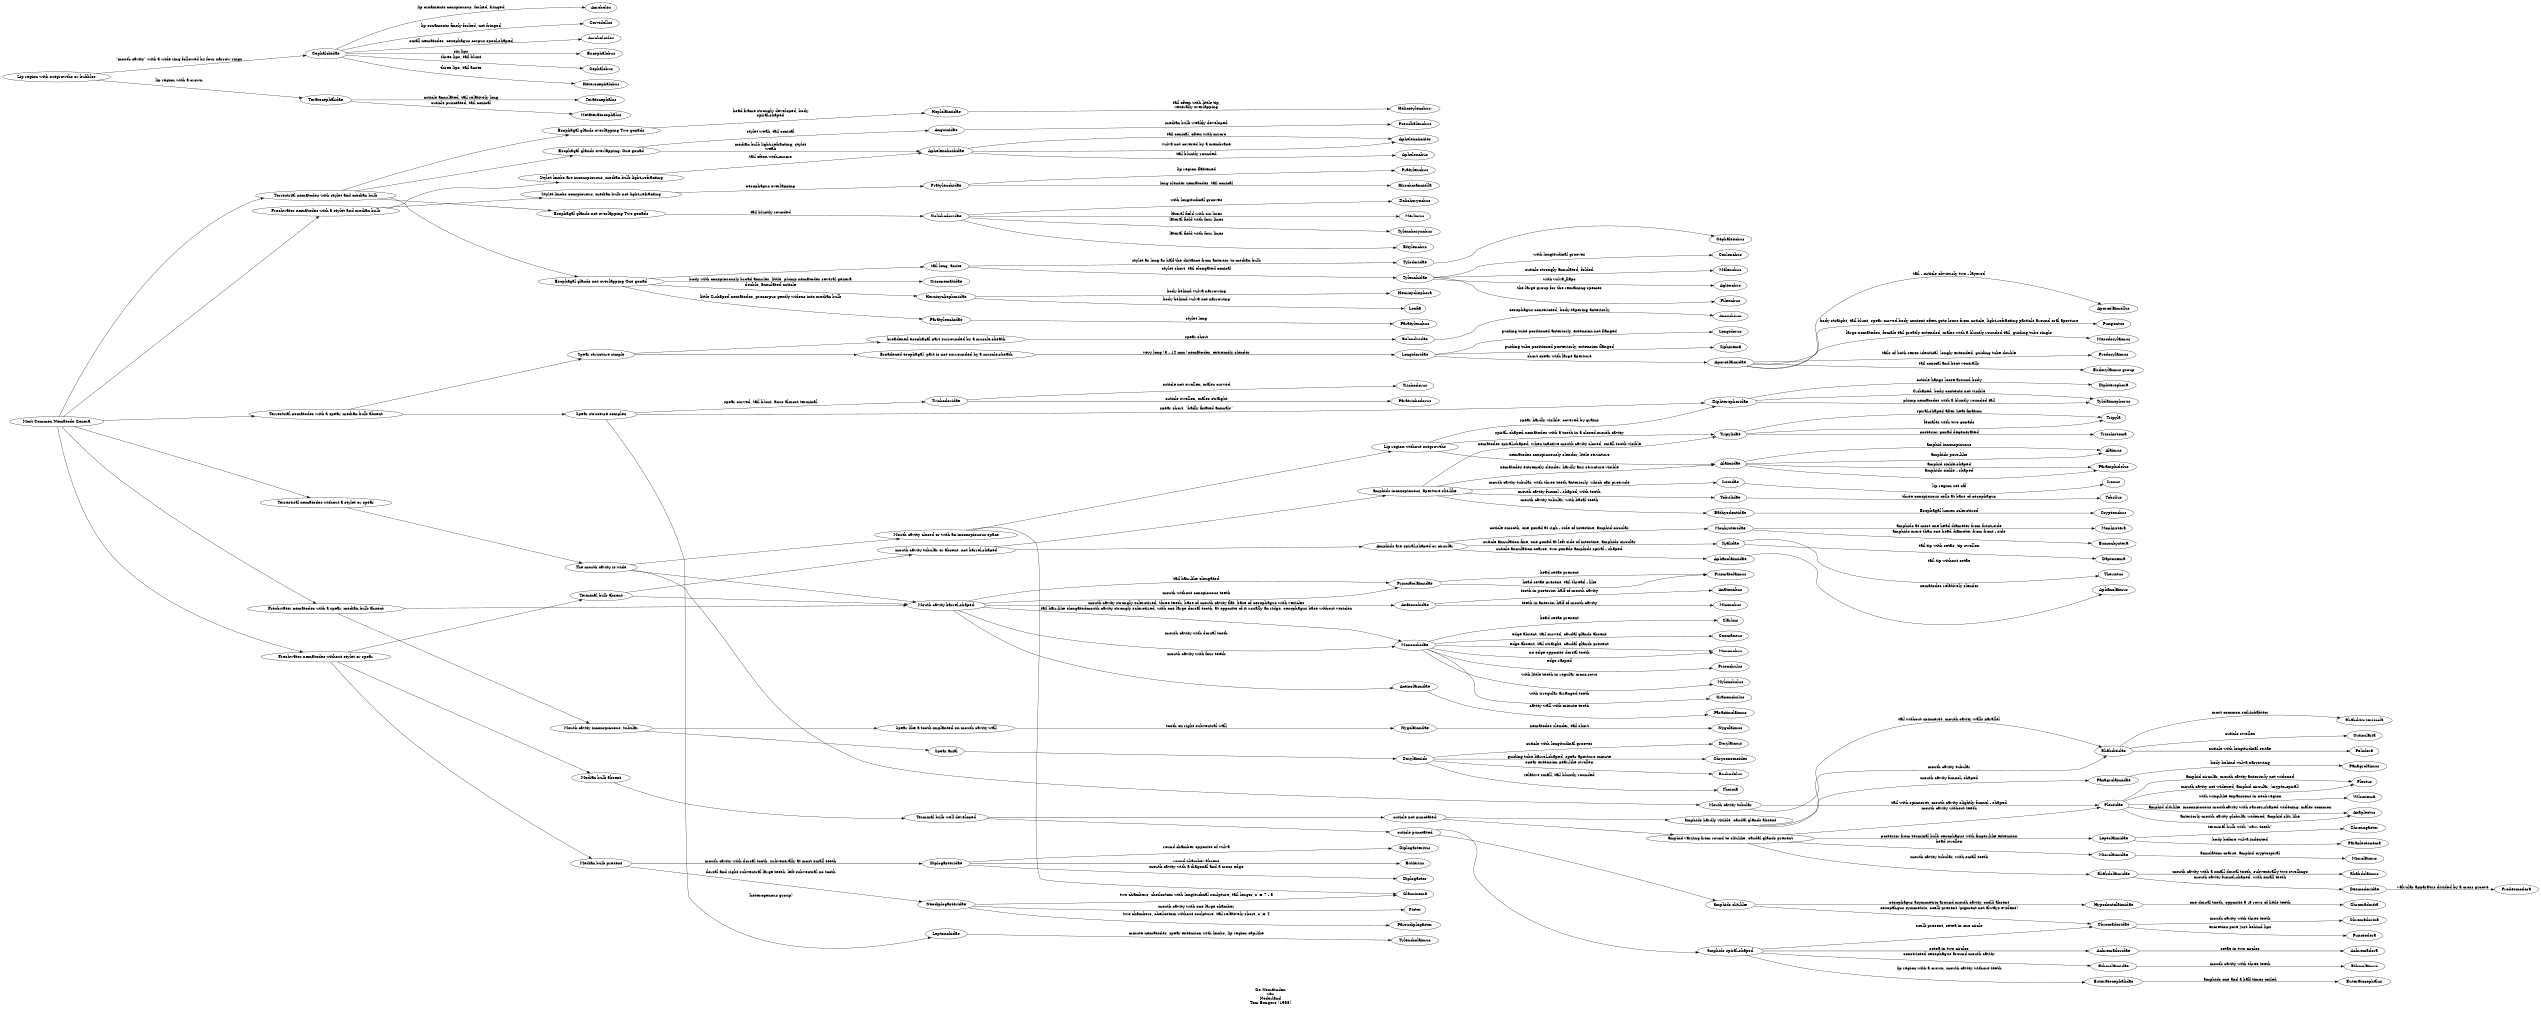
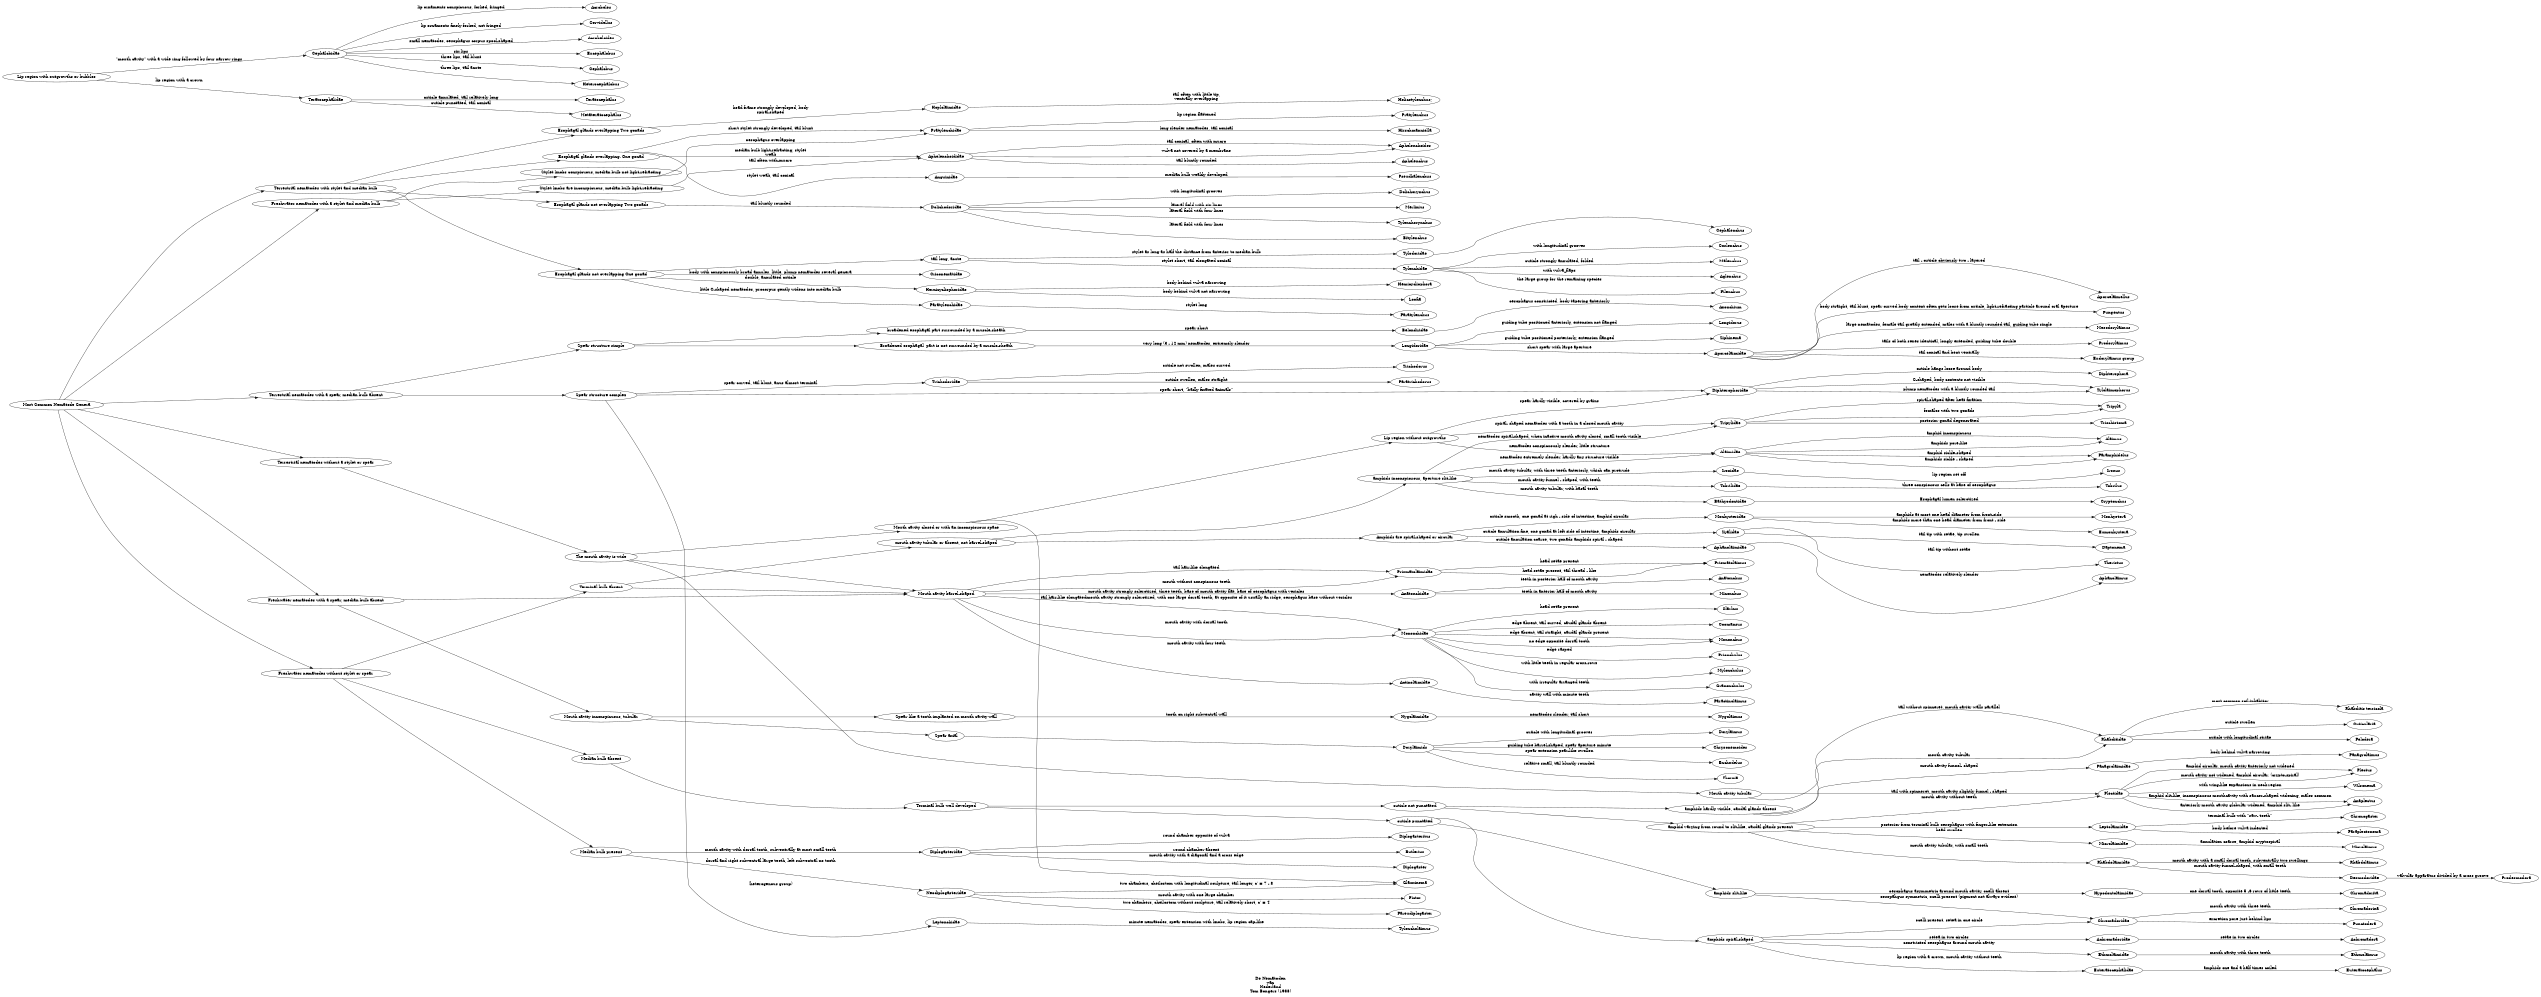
edge "Esophagal glands overlapping. One gonad" -> "Pratylenchidae": added, label "short stylet strongly developed, tail blunt"
